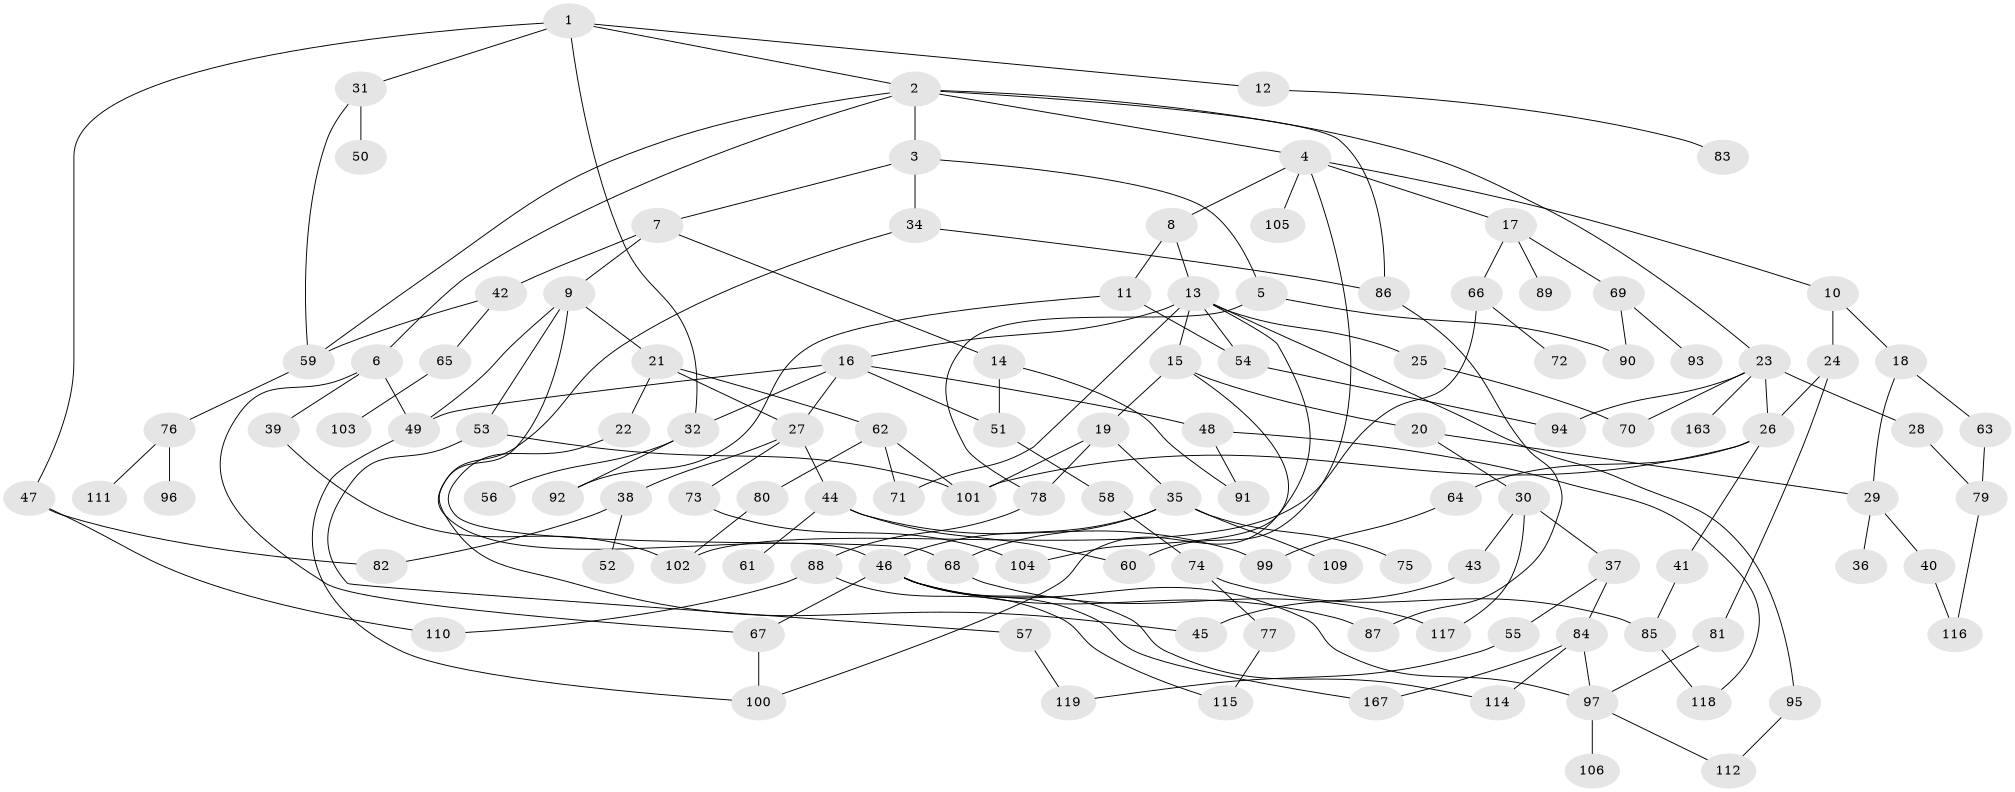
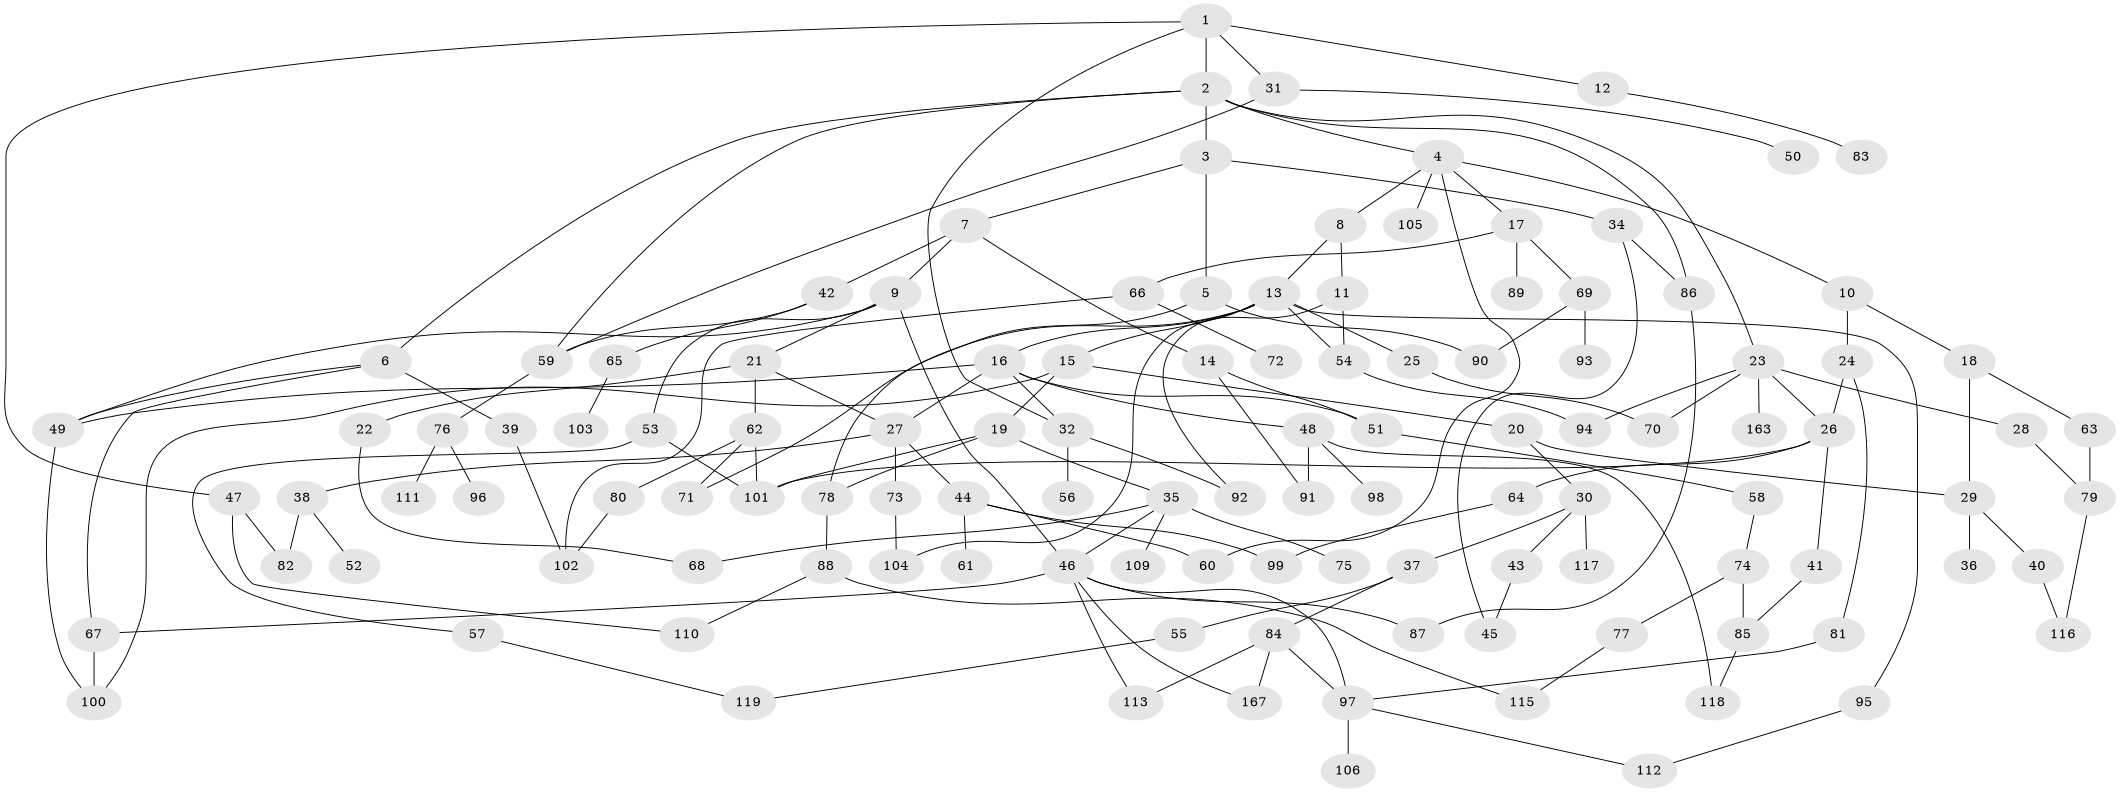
node "98": added
edge "68" -- "117": removed
node "114": label "114" -> "113"
